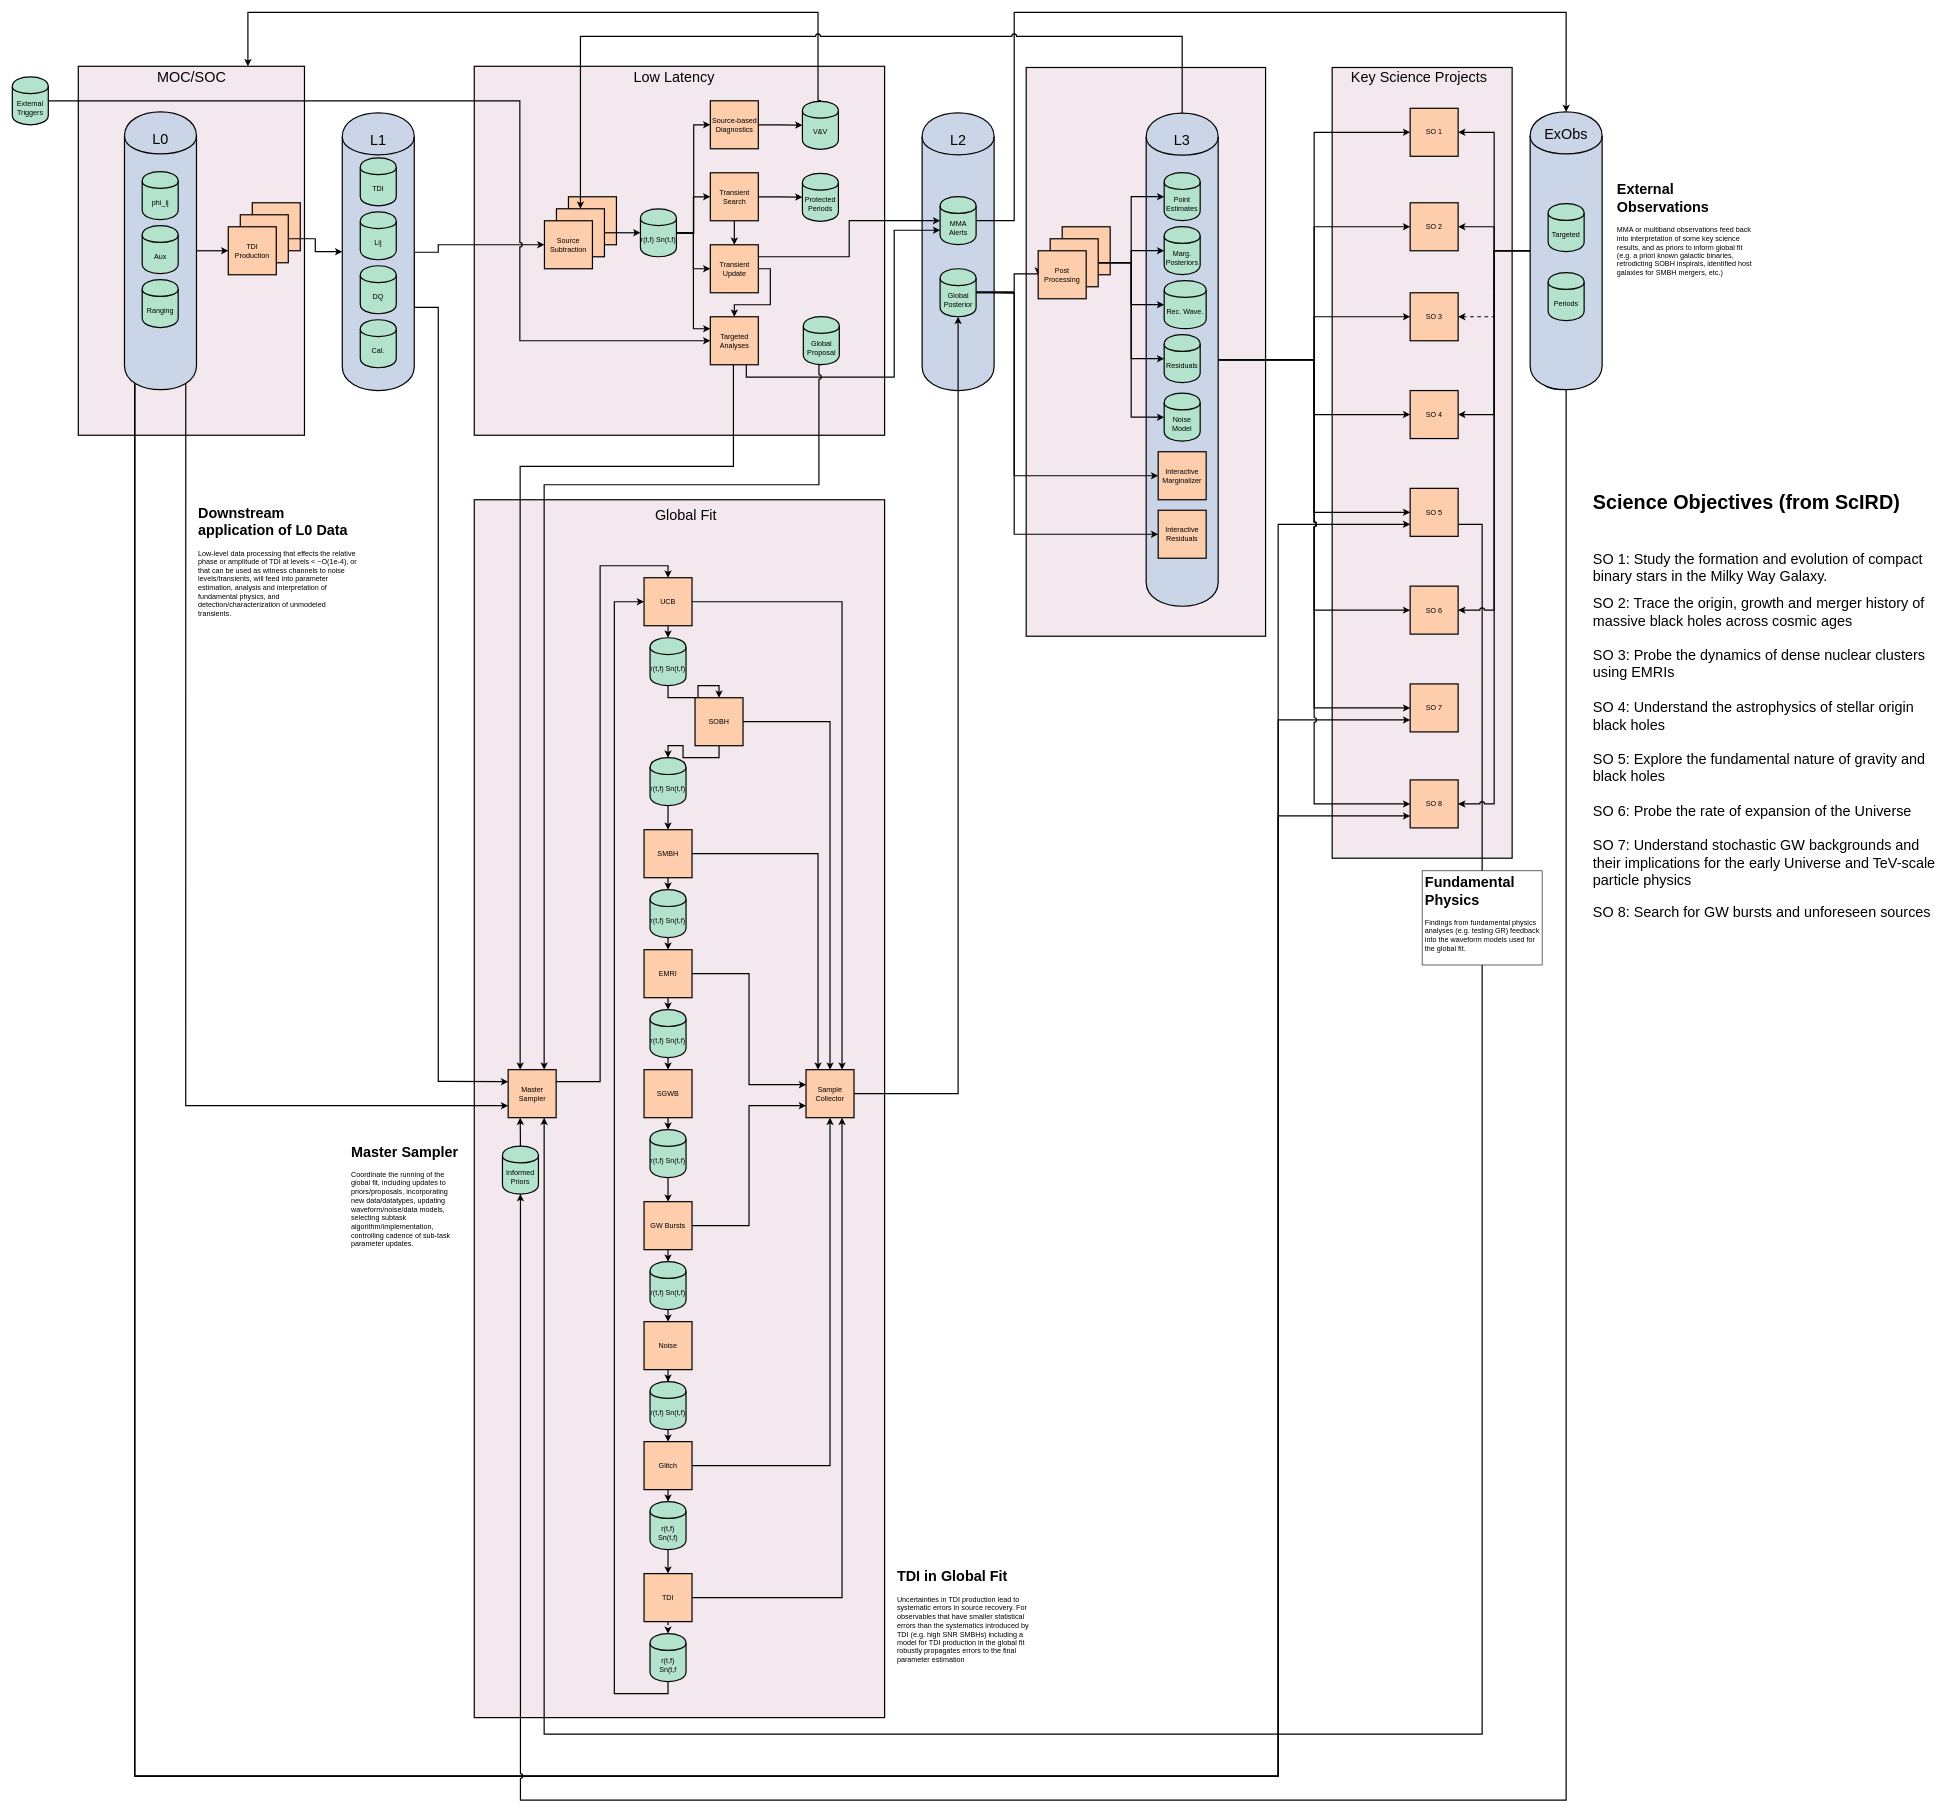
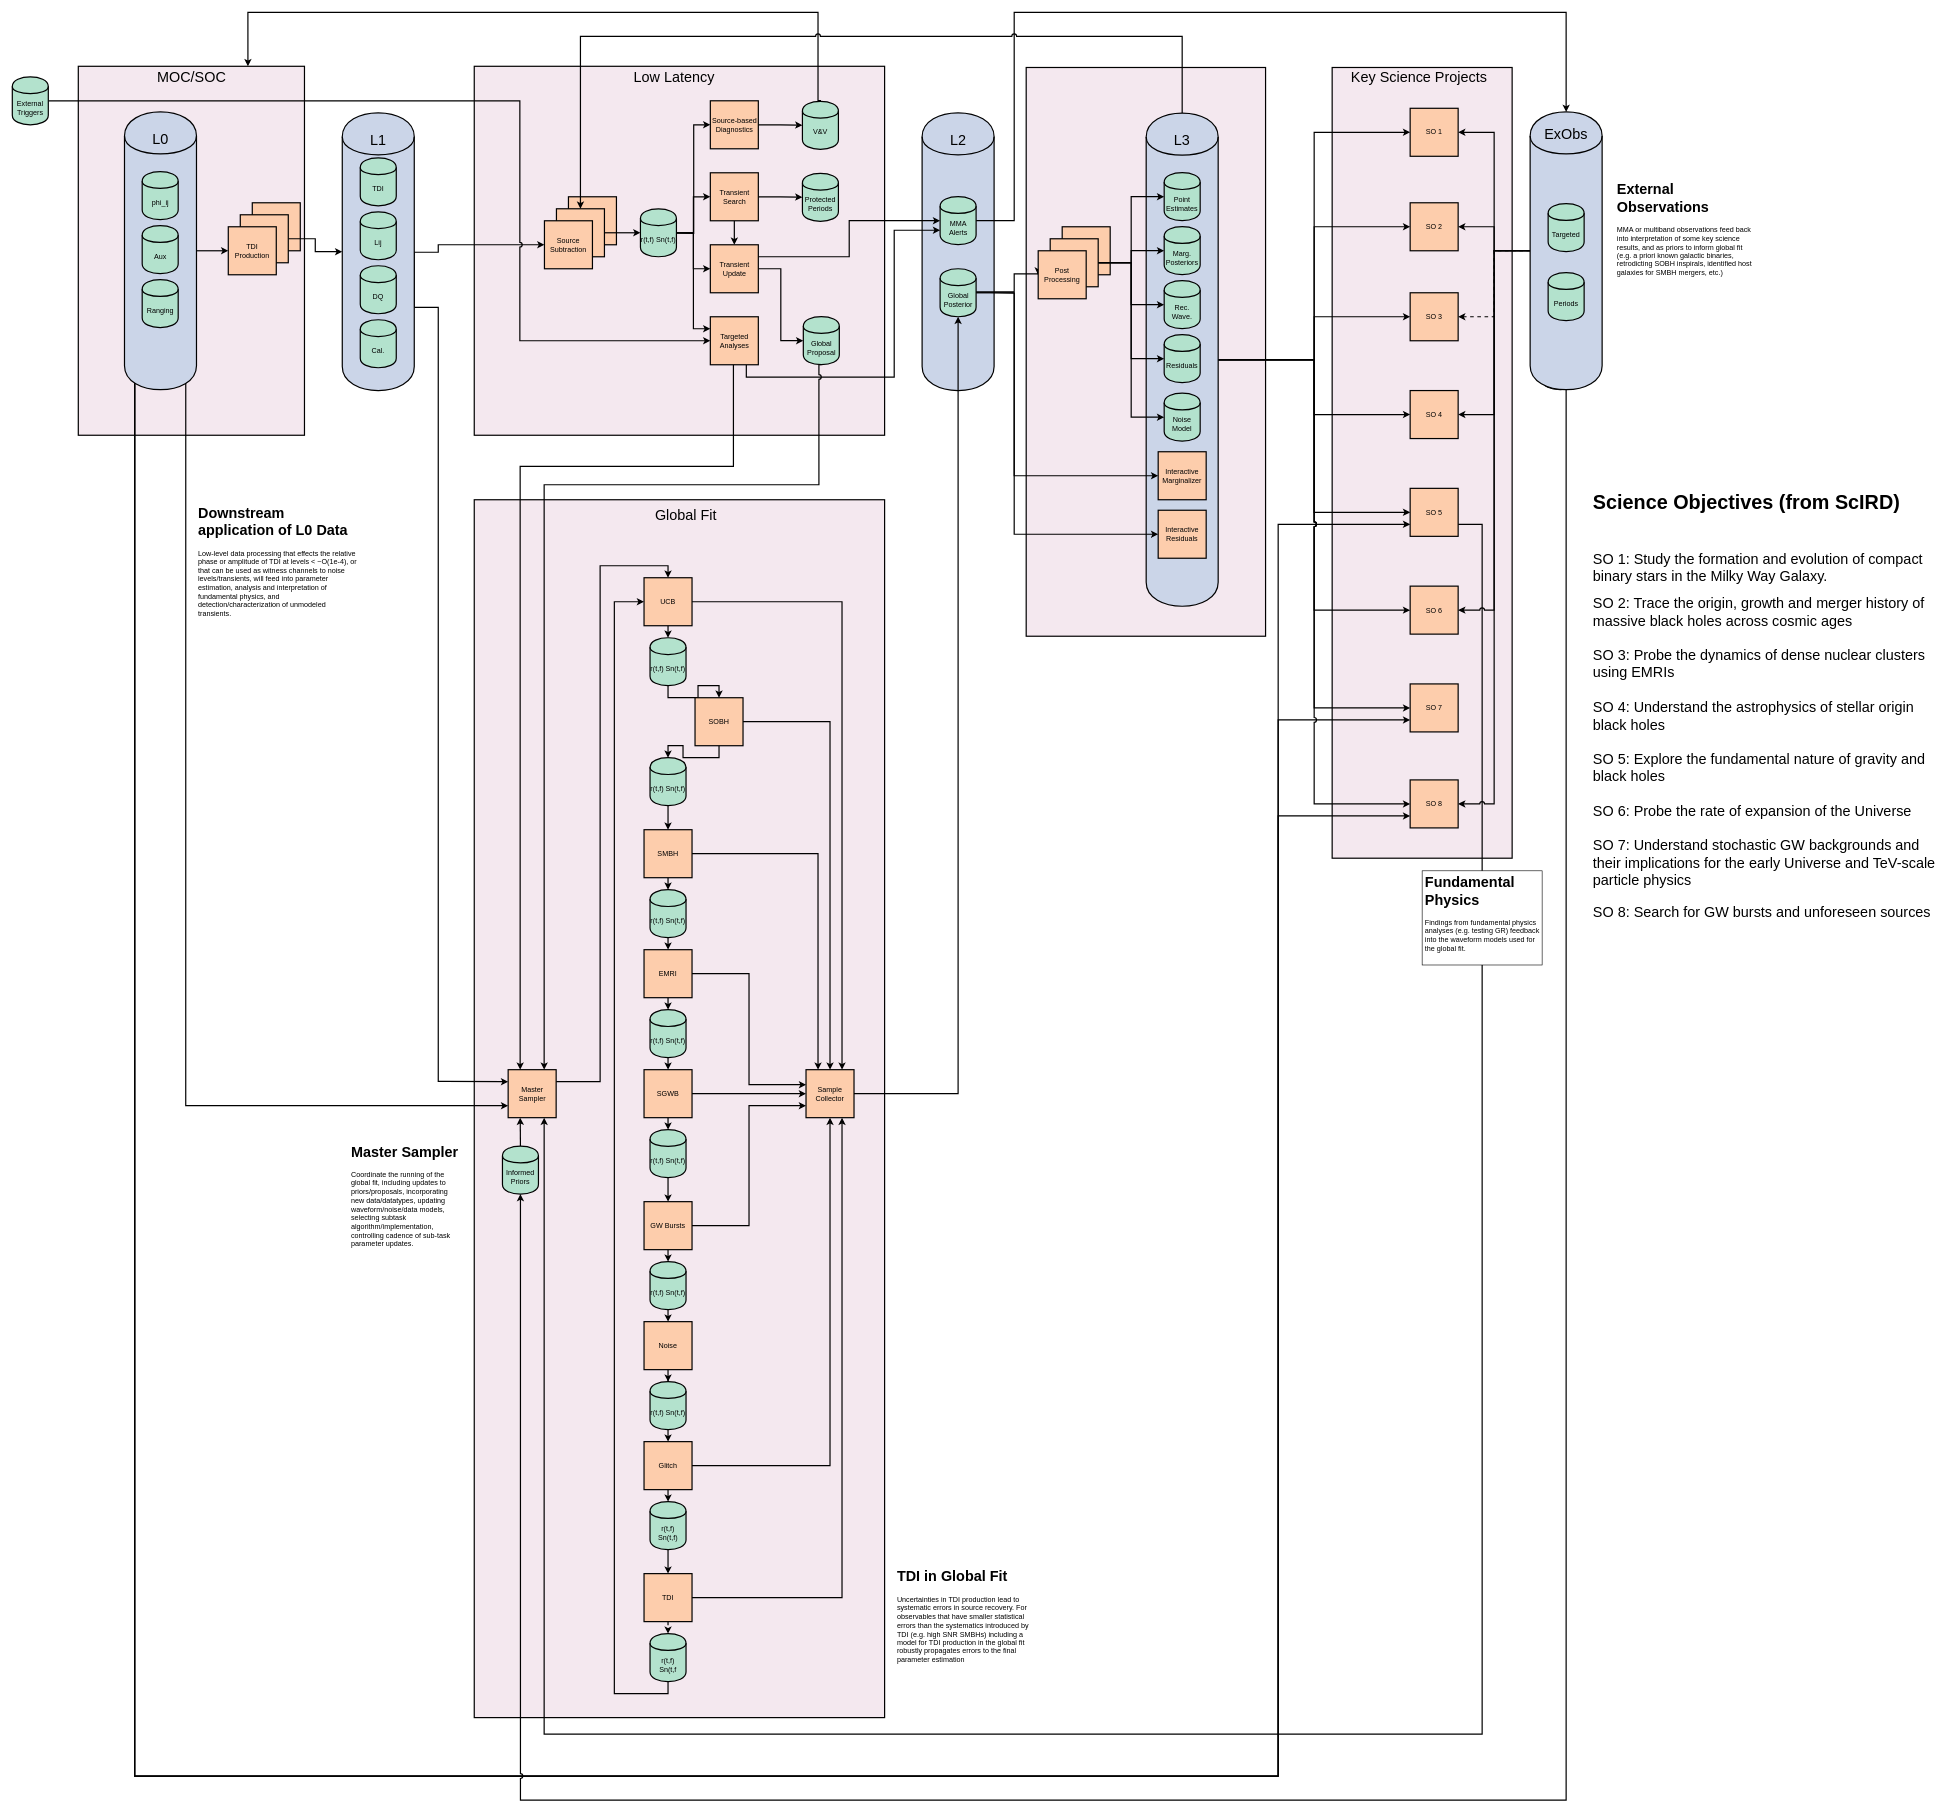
edge "Transient Update" -> "Targeted Analyses": now "Transient Update" -> "Global Proposal"
node "Rec. Wave.": size 42x48 -> 36x48
edge "SGWB" -> "Sample Collector": added
